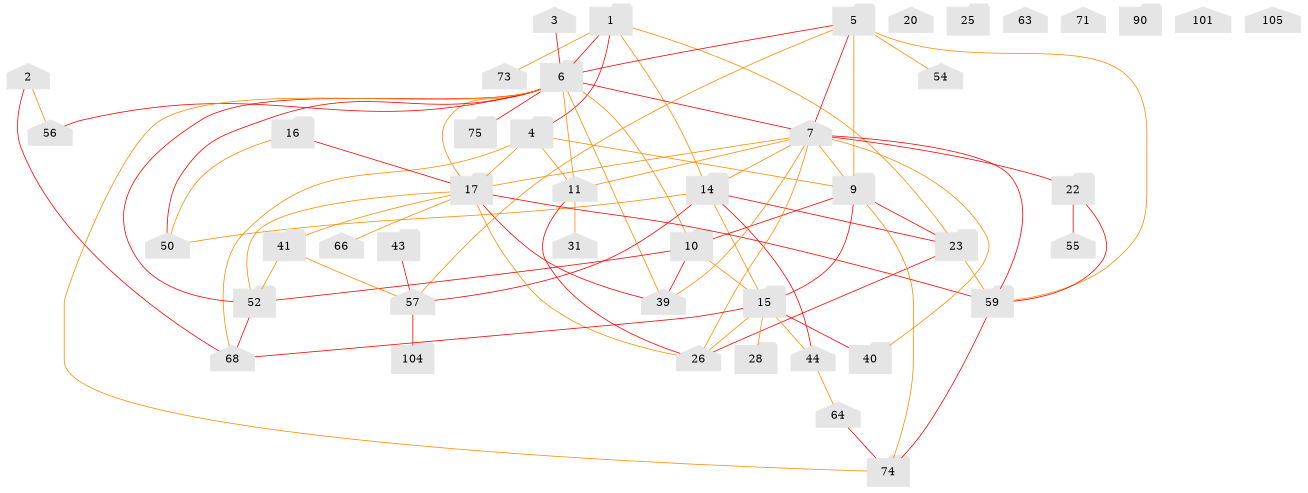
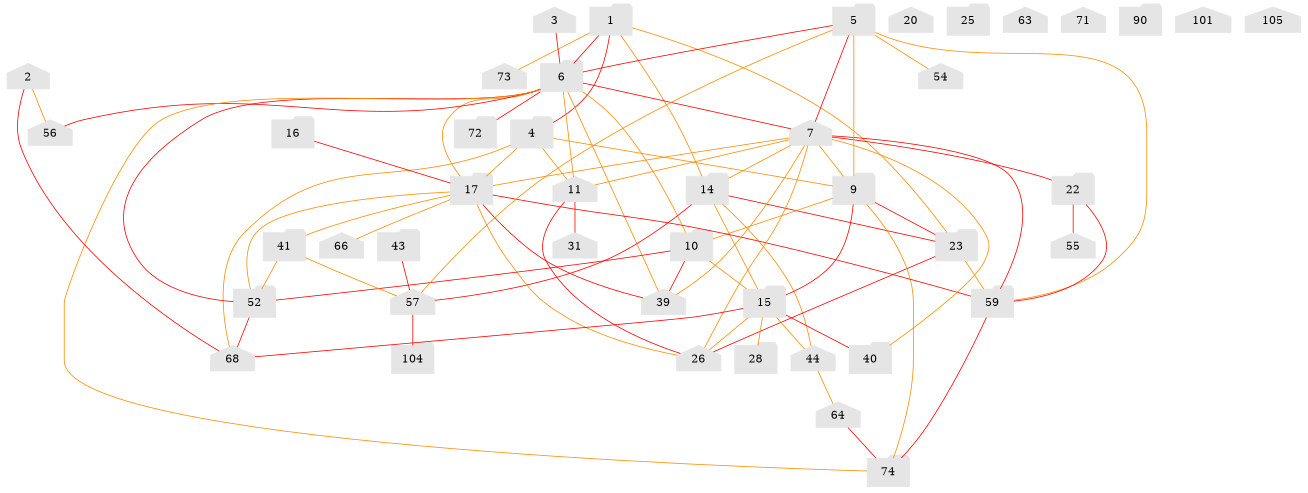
node "75": label "75" -> "72"
edge "11" -- "31": color darkorange -> red
edge "9" -- "10": color red -> darkorange
node "50": removed
edge "14" -- "44": color red -> darkorange
